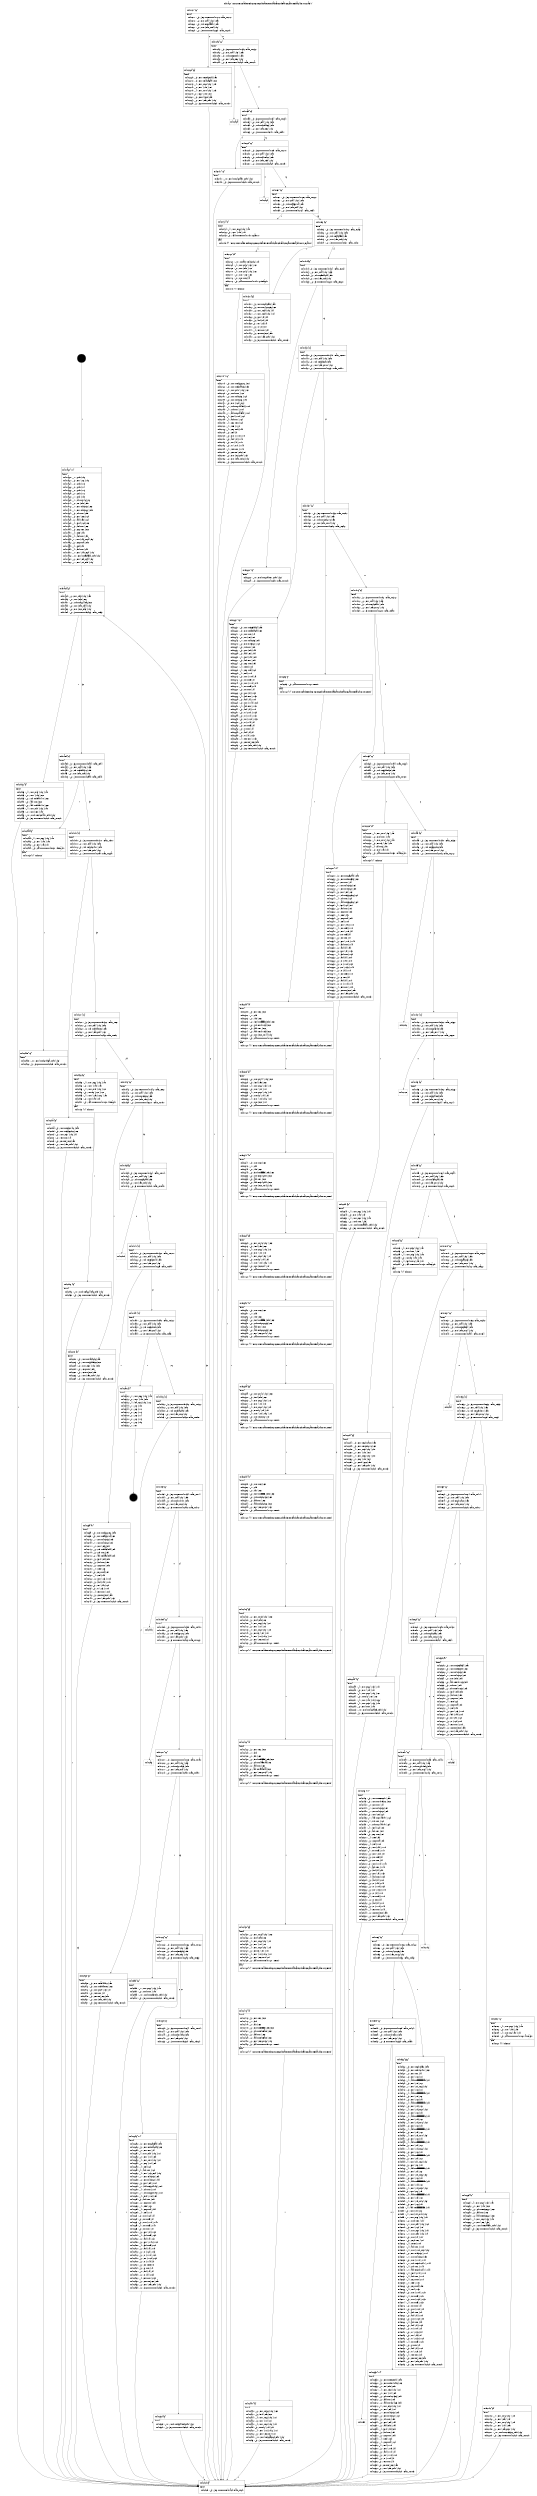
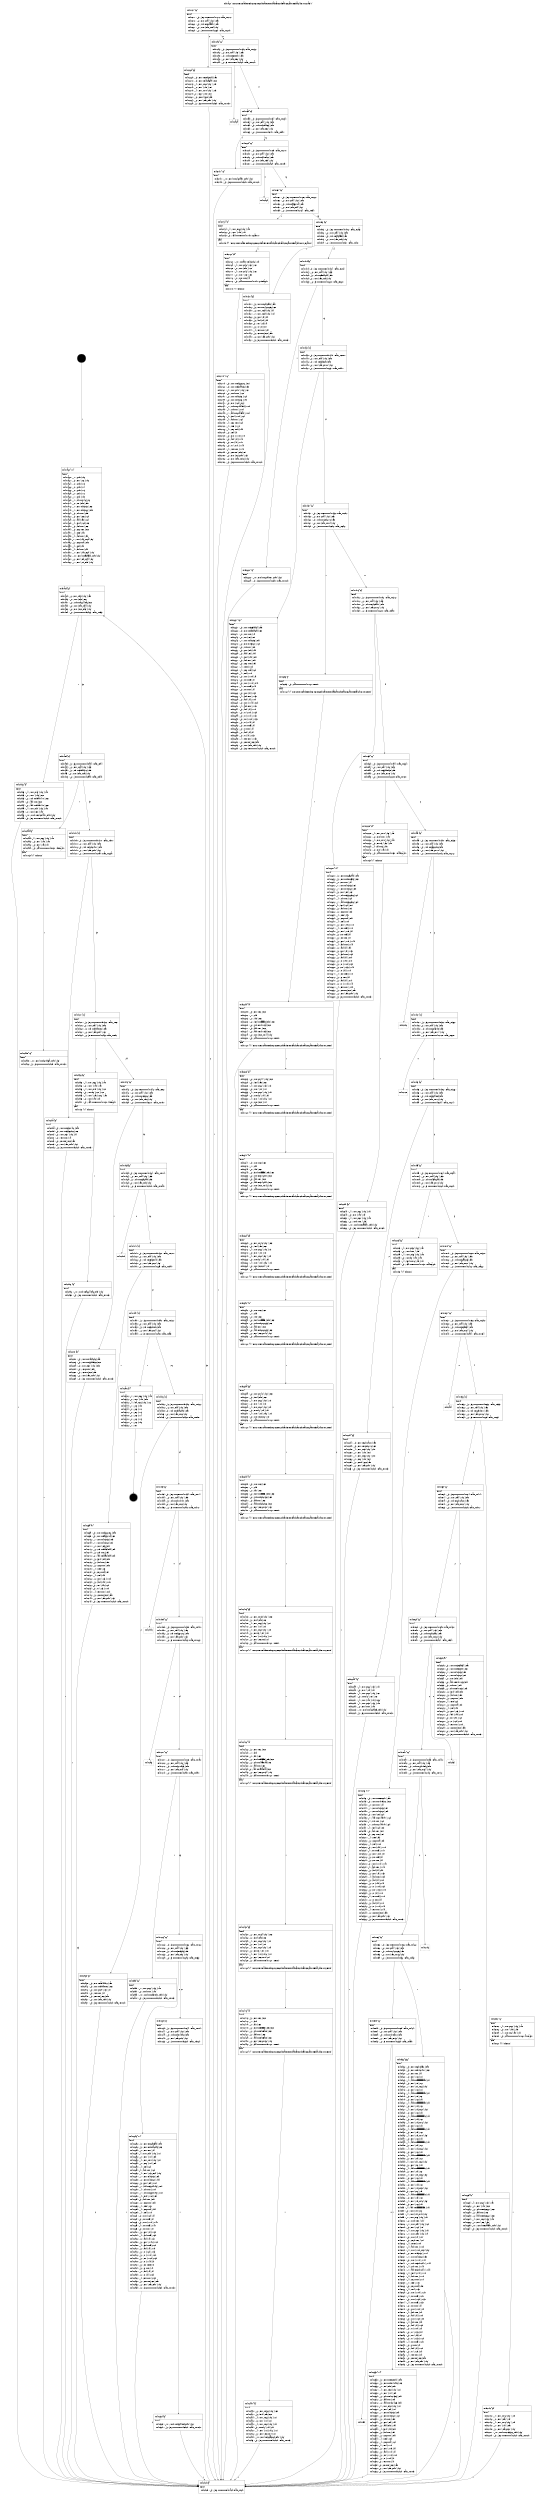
edge "0x402637 [137]" -> "0x402b2b [5]": now "0x4022fd [40]" -> "0x402b2b [5]"
